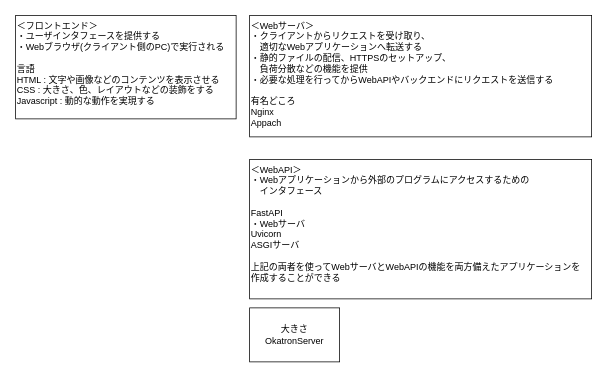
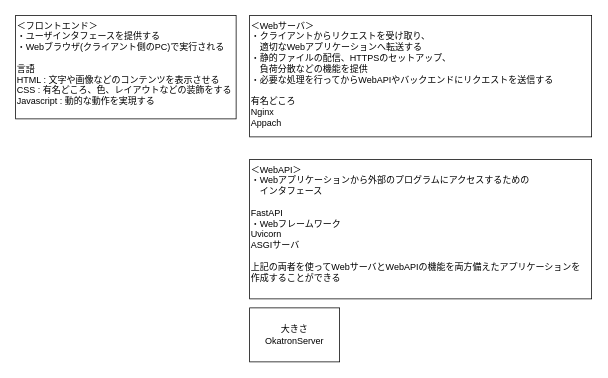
node "＜フロントエンド＞ ・ユーザインタフェースを提供する ・Webブラウザ(クライアント側のPC)で実行される 言語 HTML : 文字や画像などのコンテンツを表示させる CSS : 大きさ、色、レイアウトなどの装飾をする Javascript : 動的な動作を実現する": label "＜フロントエンド＞ ・ユーザインタフェースを提供する ・Webブラウザ(クライアント側のPC)で実行される 言語 HTML : 文字や画像などのコンテンツを表示させる CSS : 大きさ、色、レイアウトなどの装飾をする Javascript : 動的な動作を実現する" -> "＜フロントエンド＞ ・ユーザインタフェースを提供する ・Webブラウザ(クライアント側のPC)で実行される 言語 HTML : 文字や画像などのコンテンツを表示させる CSS : 有名どころ、色、レイアウトなどの装飾をする Javascript : 動的な動作を実現する"
node "＜WebAPI＞ ・Webアプリケーションから外部のプログラムにアクセスするための インタフェース FastAPI ・Webサーバ Uvicorn ASGIサーバ 上記の両者を使ってWebサーバとWebAPIの機能を両方備えたアプリケーションを 作成することができる": label "＜WebAPI＞ ・Webアプリケーションから外部のプログラムにアクセスするための インタフェース FastAPI ・Webサーバ Uvicorn ASGIサーバ 上記の両者を使ってWebサーバとWebAPIの機能を両方備えたアプリケーションを 作成することができる" -> "＜WebAPI＞ ・Webアプリケーションから外部のプログラムにアクセスするための インタフェース FastAPI ・Webフレームワーク Uvicorn ASGIサーバ 上記の両者を使ってWebサーバとWebAPIの機能を両方備えたアプリケーションを 作成することができる"
